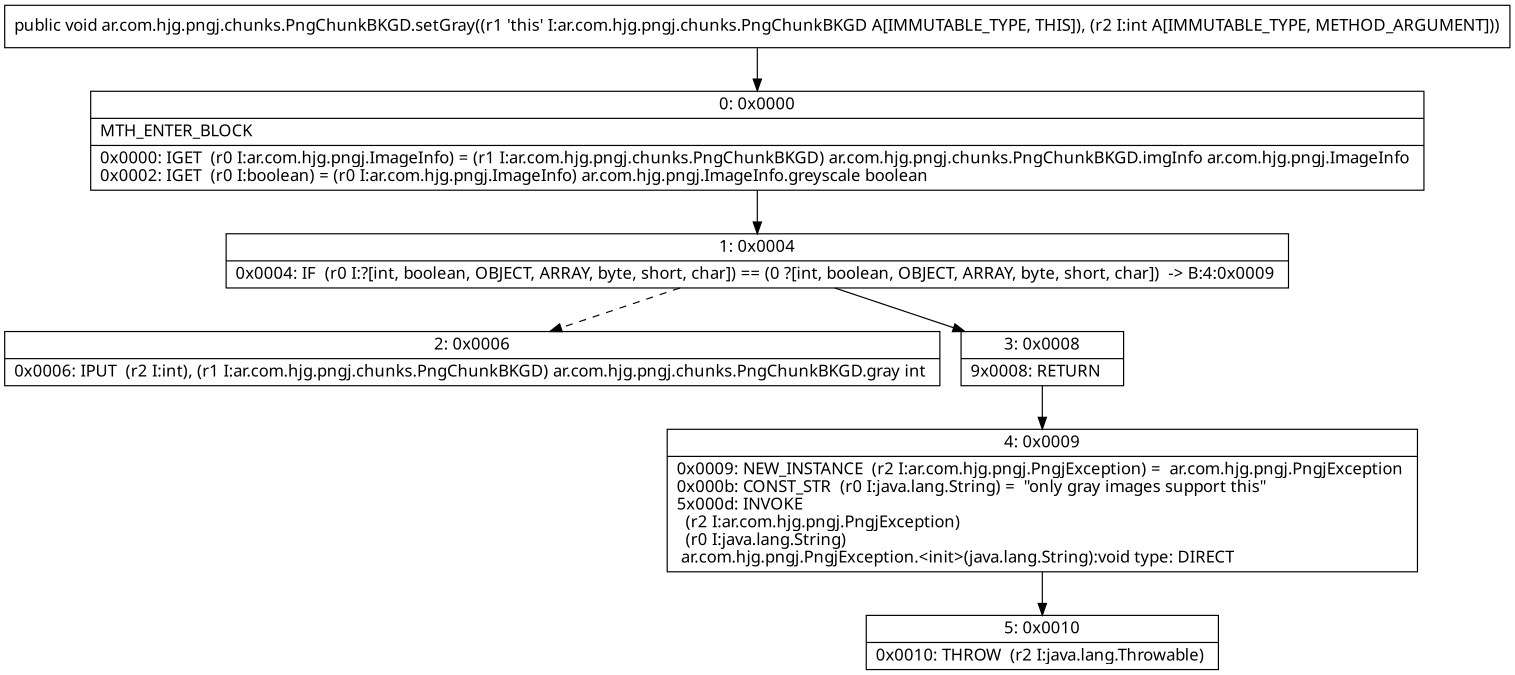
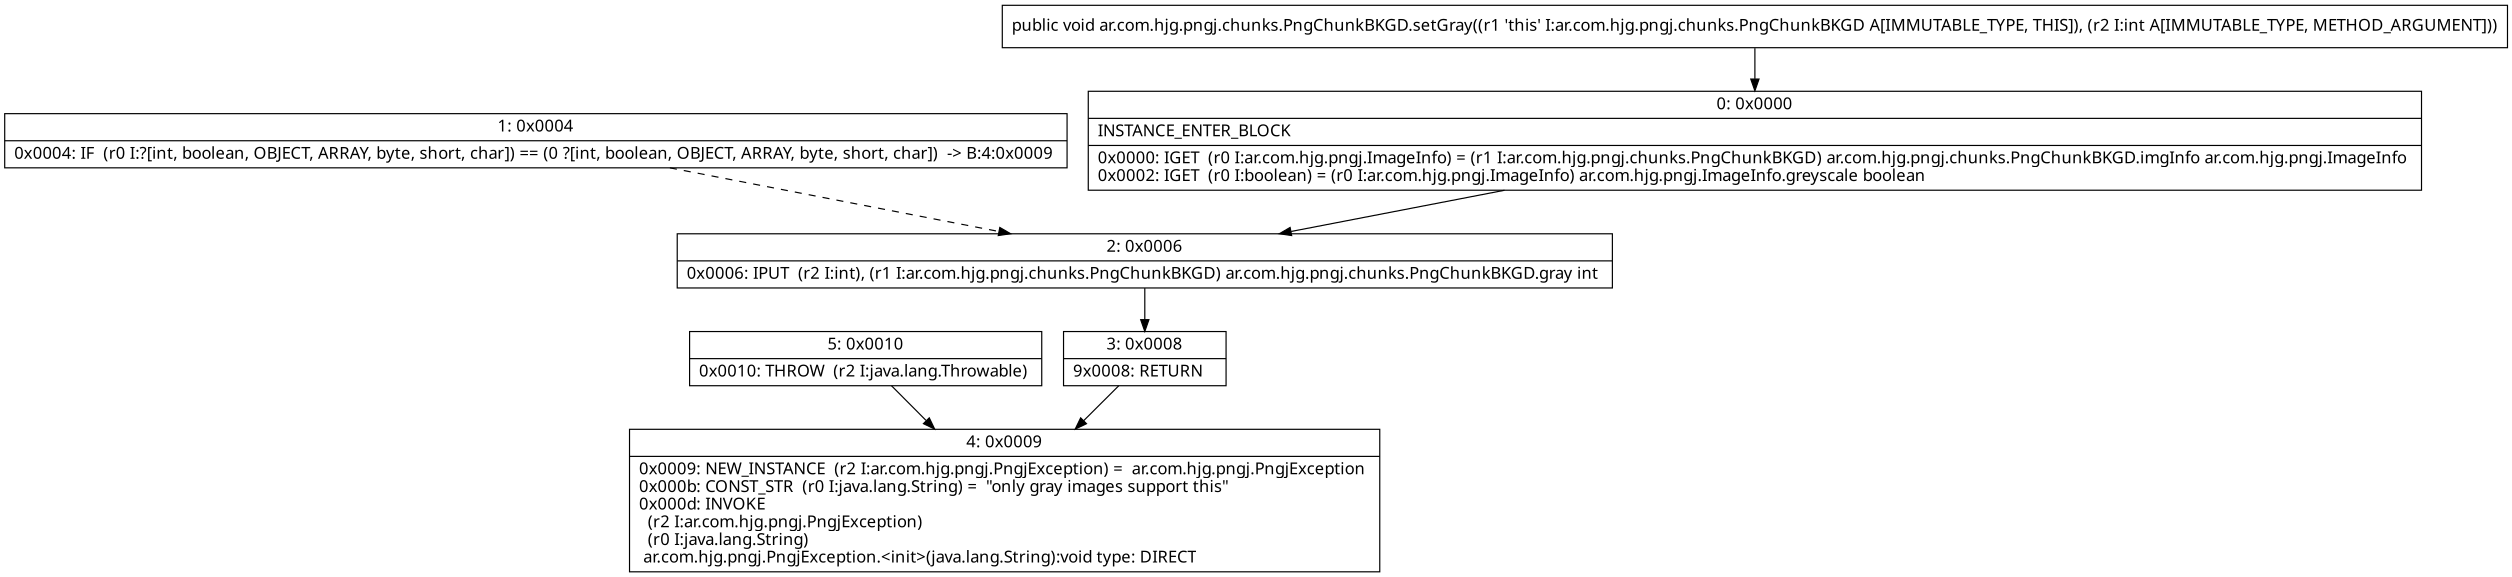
node "0: 0x0000": text "MTH_ENTER_BLOCK" -> "INSTANCE_ENTER_BLOCK"
edge "0: 0x0000" -> "1: 0x0004": now "0: 0x0000" -> "2: 0x0006"
edge "1: 0x0004" -> "3: 0x0008": now "2: 0x0006" -> "3: 0x0008"
node "4: 0x0009": text "5x000d: INVOKE" -> "0x000d: INVOKE"
edge "4: 0x0009" -> "5: 0x0010": reversed
